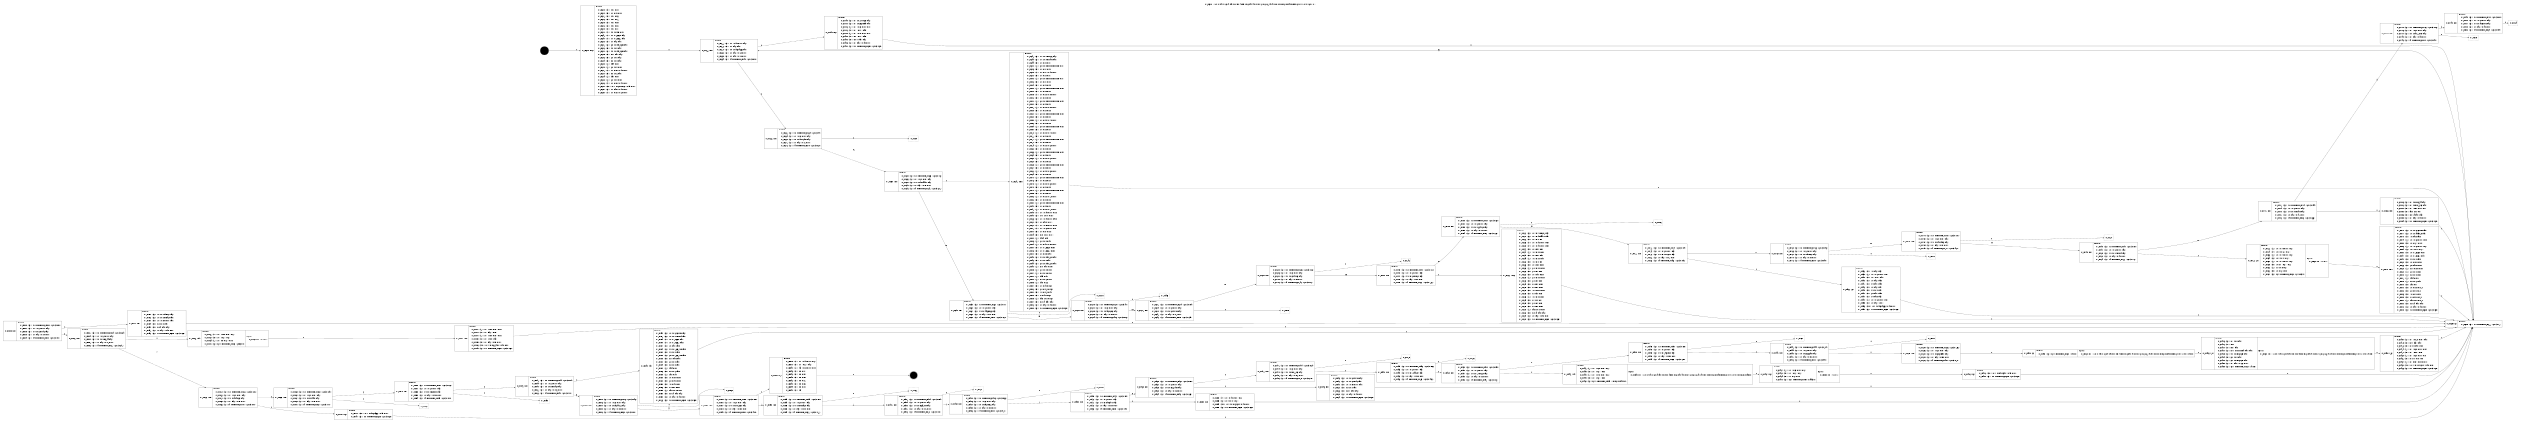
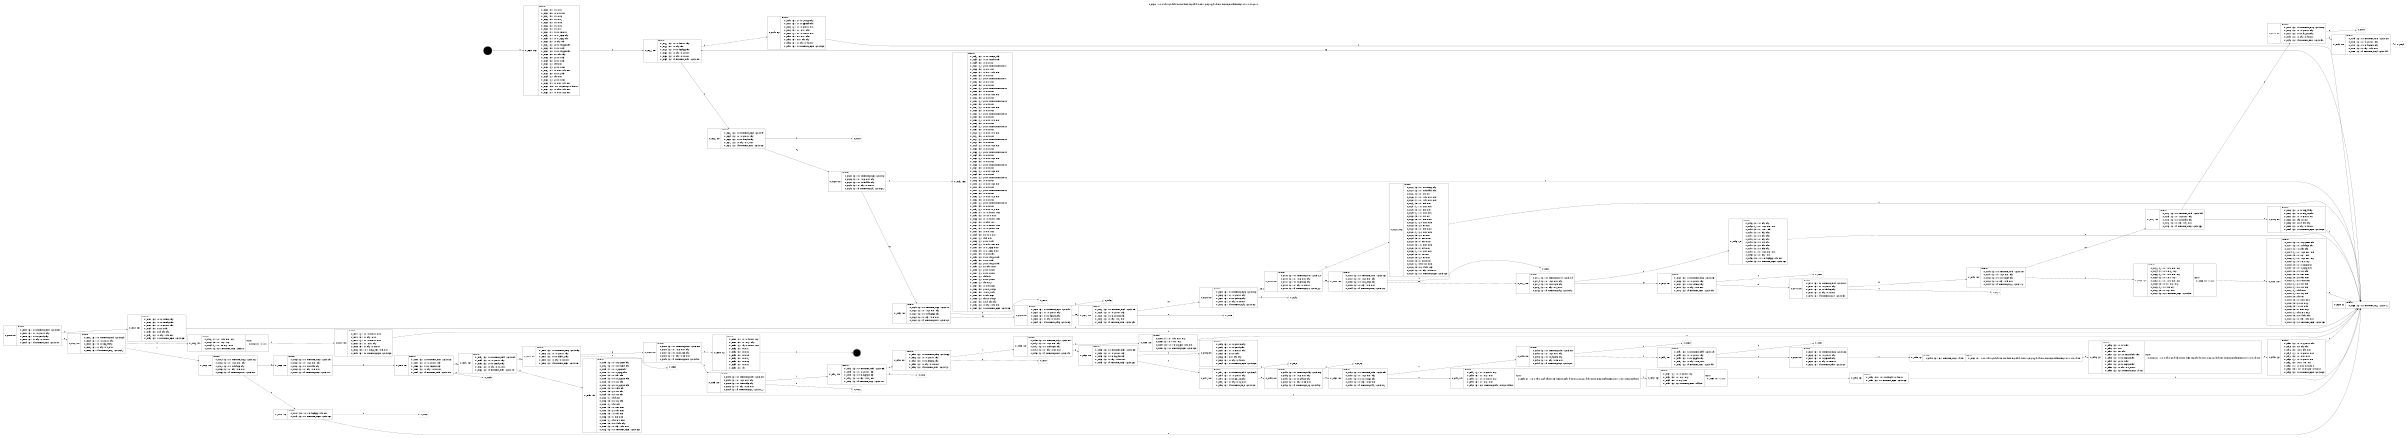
edge "0x401c95 [30]" -> "0x402523 [5]": removed, label "1"
edge "0x40185c [28]" -> "0x4023ad": now "0x401ddd [15]" -> "0x4023ad"
